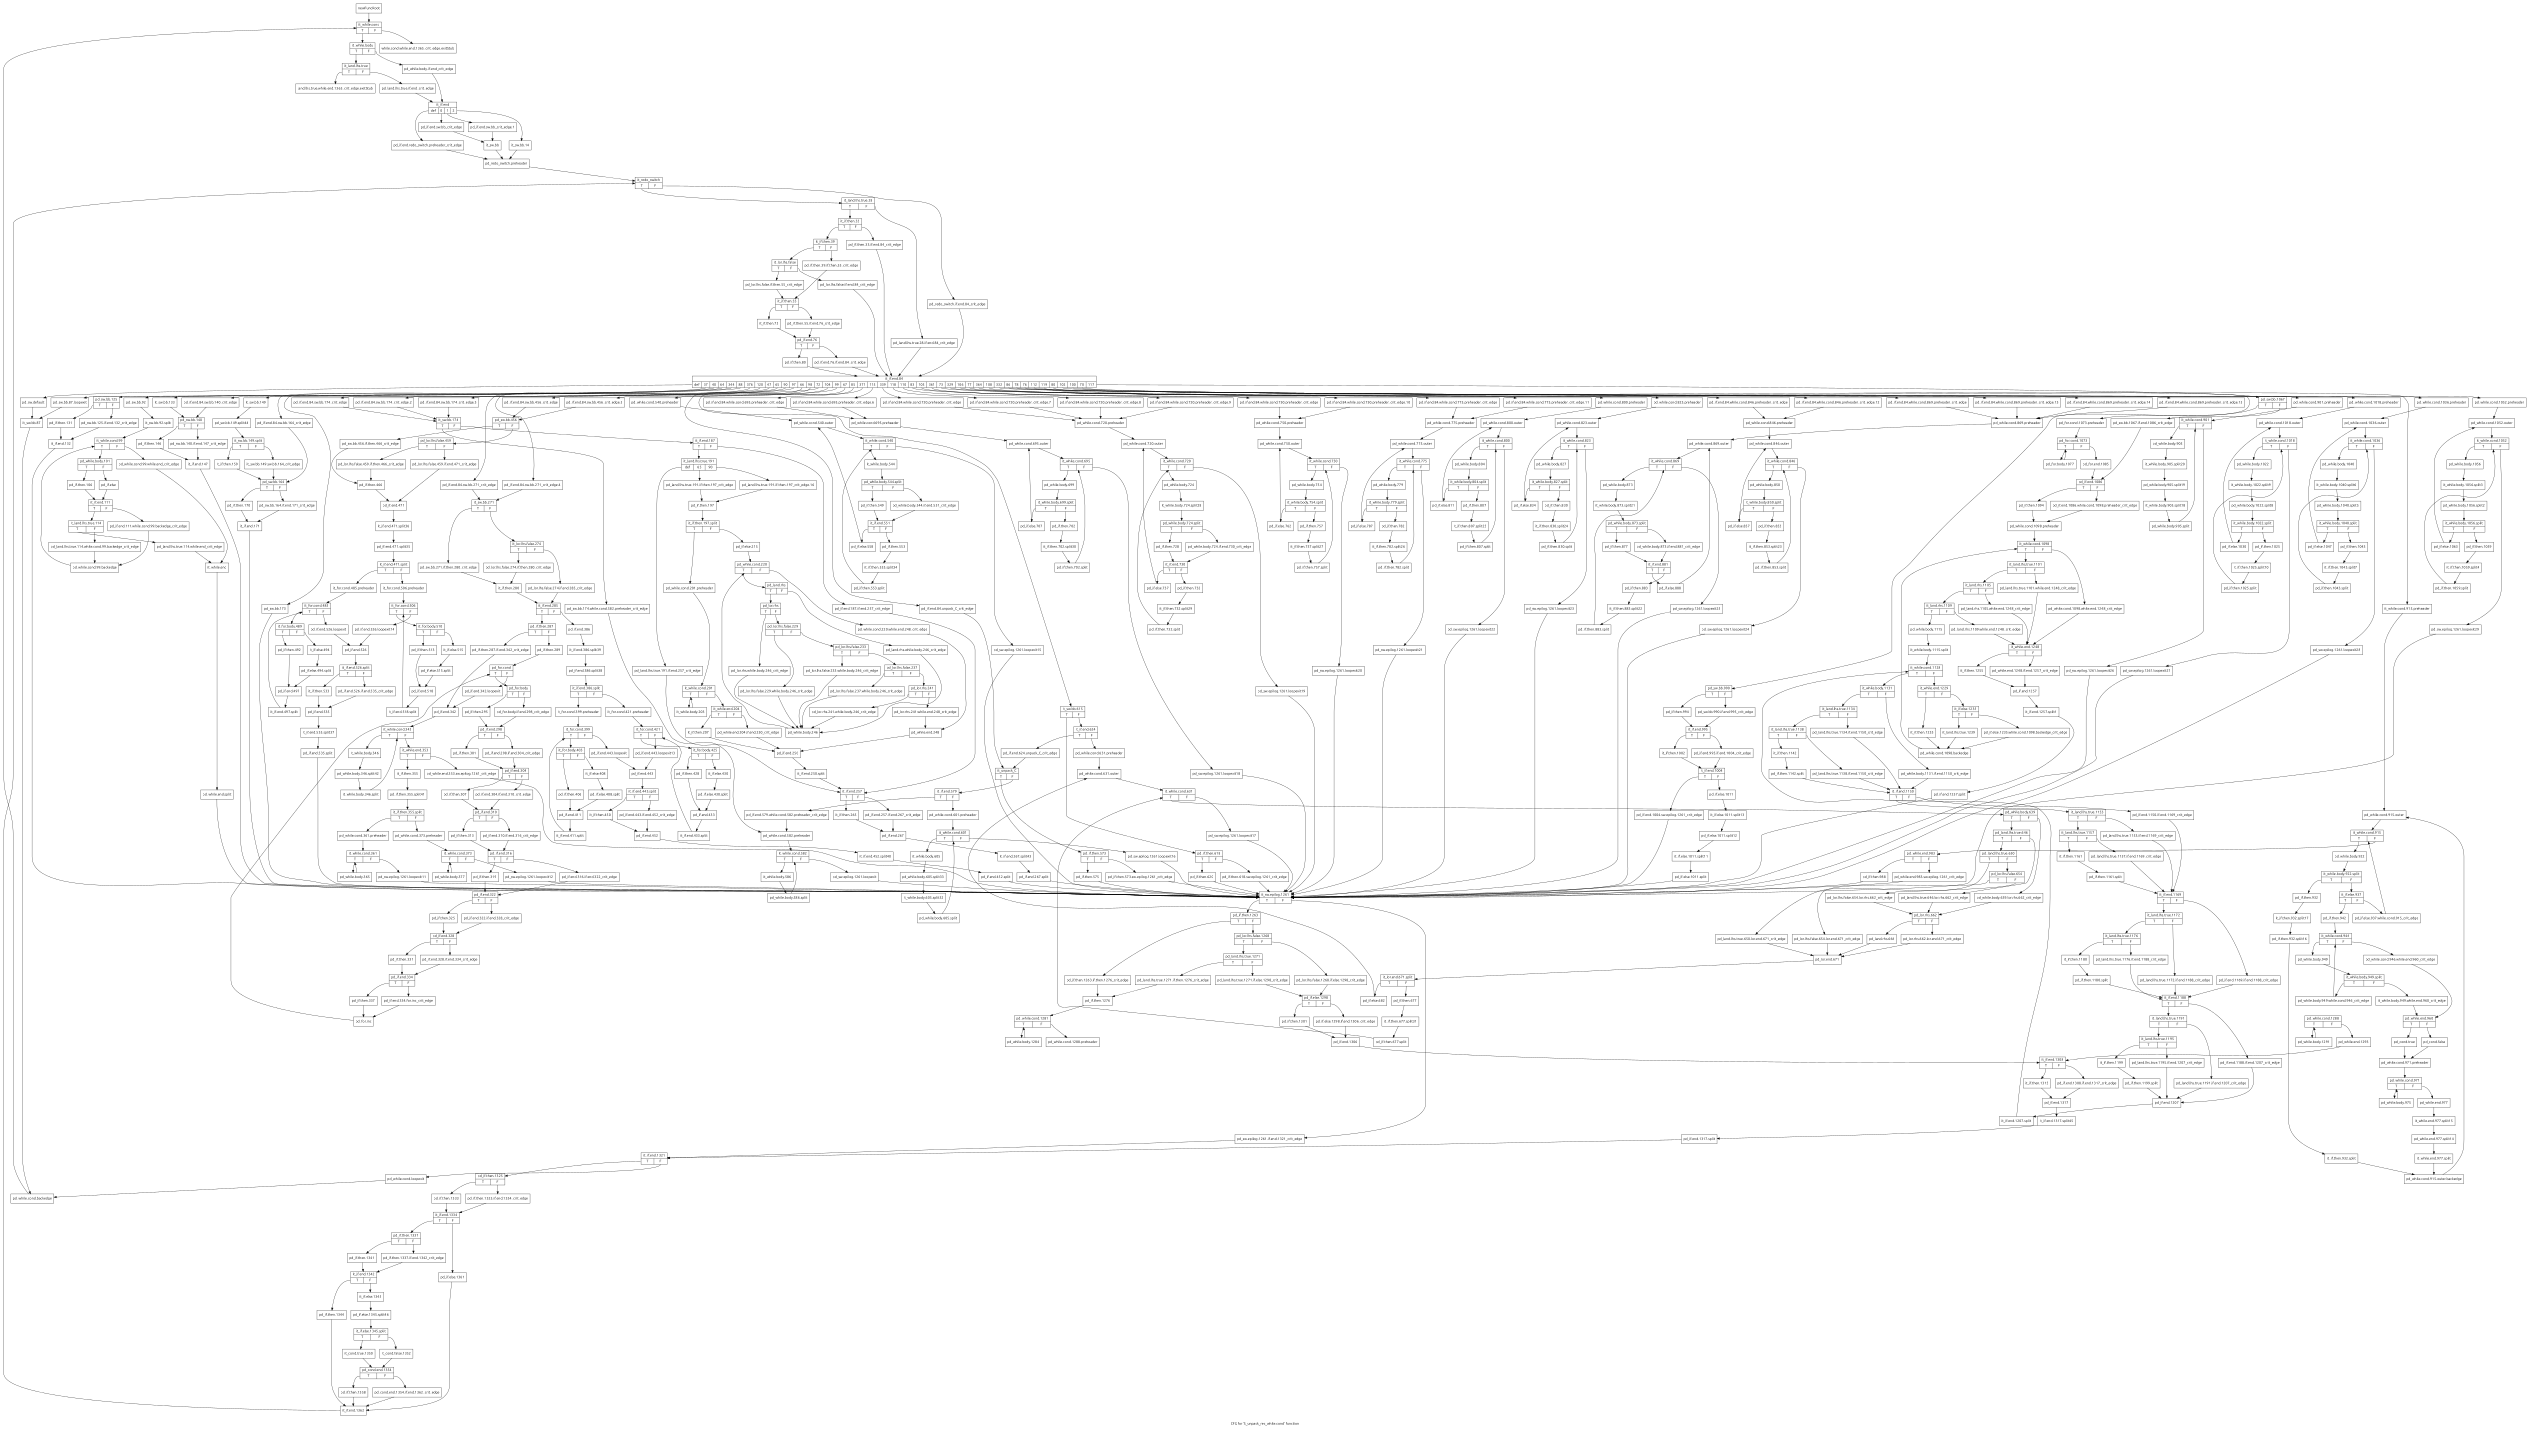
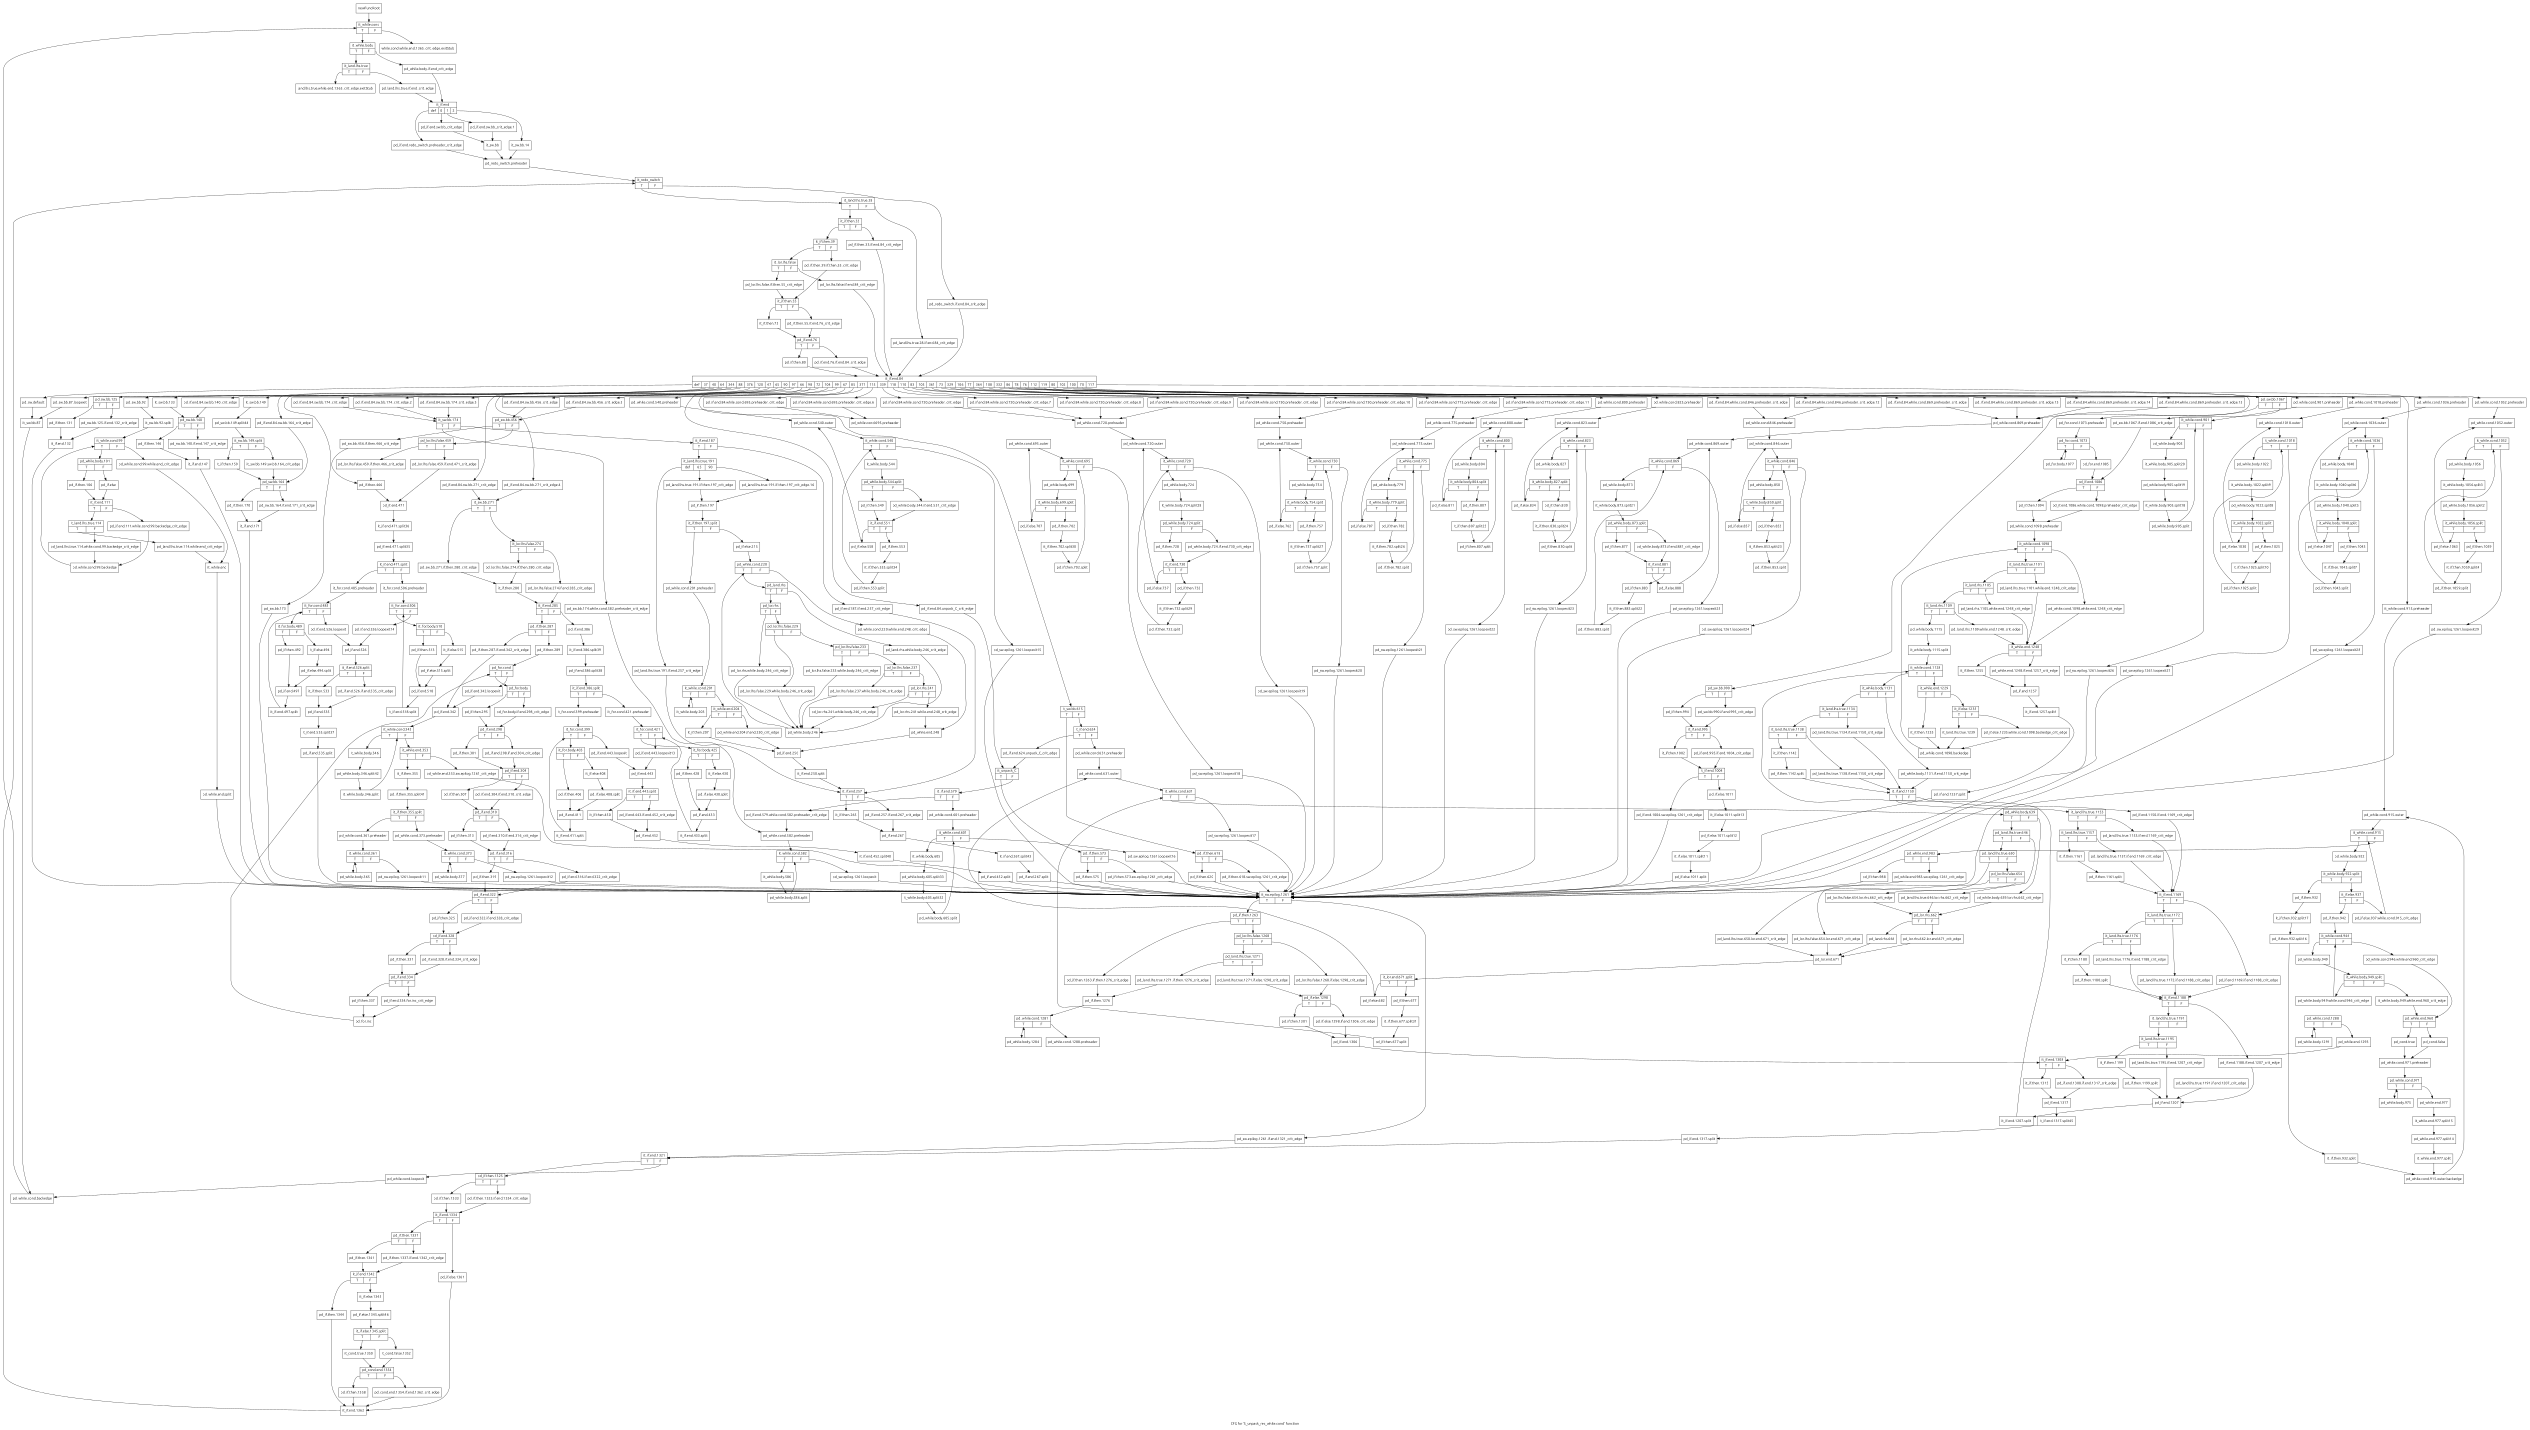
edge "pd_while.cond.695.preheader" -> "pd_while.cond.695.outer": removed
edge "it_land.lhs.true.1191" -> "pd_land.lhs.true.1191.if.end.1207_crit_edge": removed
